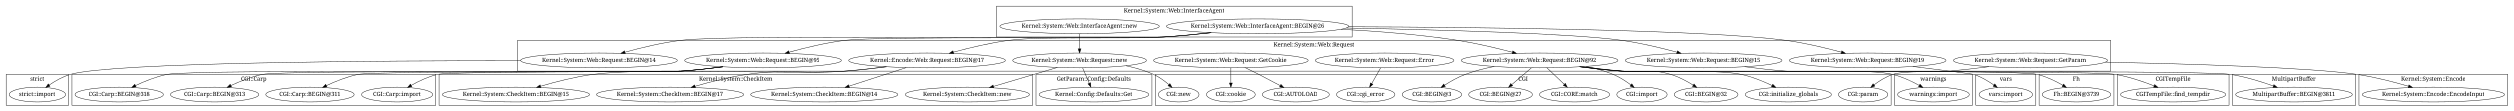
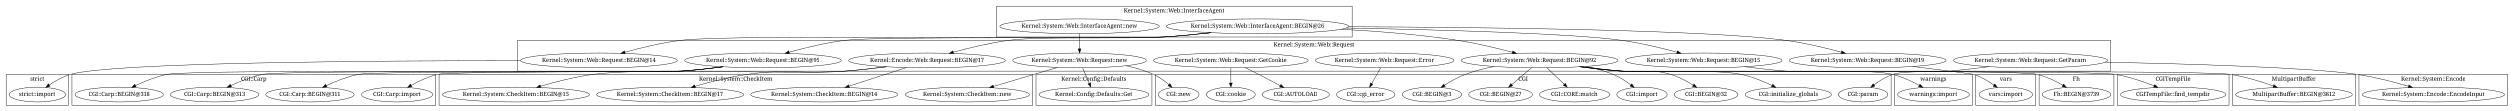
cluster "GetParam::Config::Defaults": label "GetParam::Config::Defaults" -> "Kernel::Config::Defaults"
node "MultipartBuffer::BEGIN@3811": label "MultipartBuffer::BEGIN@3811" -> "MultipartBuffer::BEGIN@3812"
